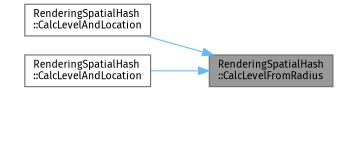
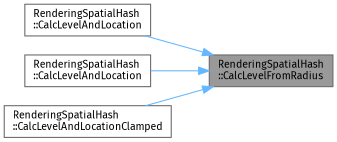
node "RenderingSpatialHash ::CalcLevelAndLocationClamped": added
